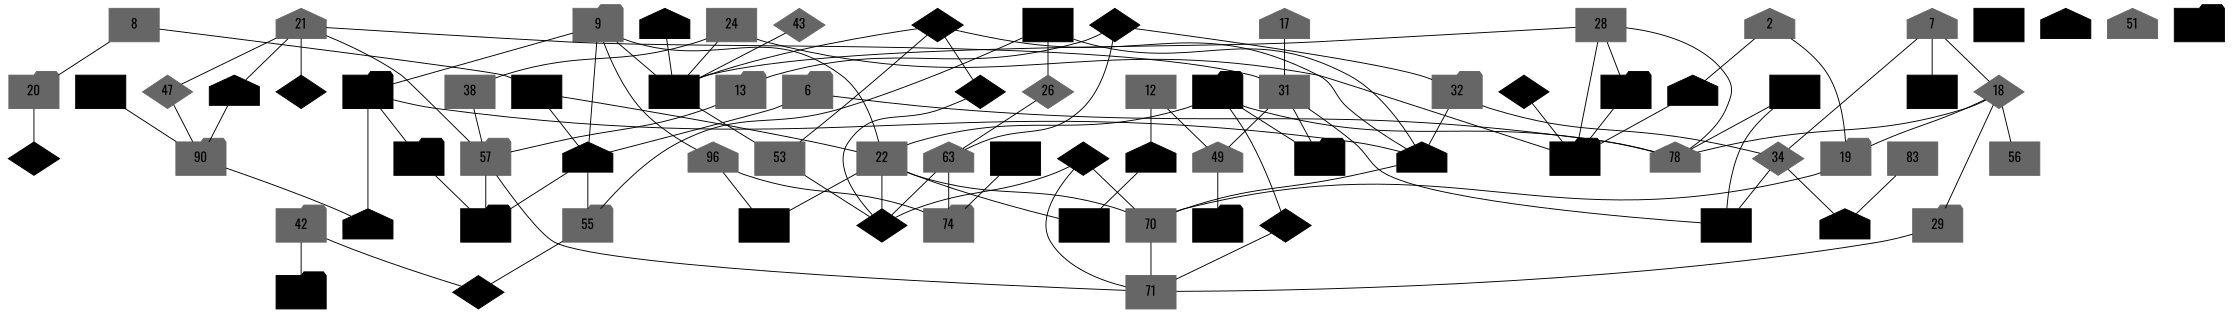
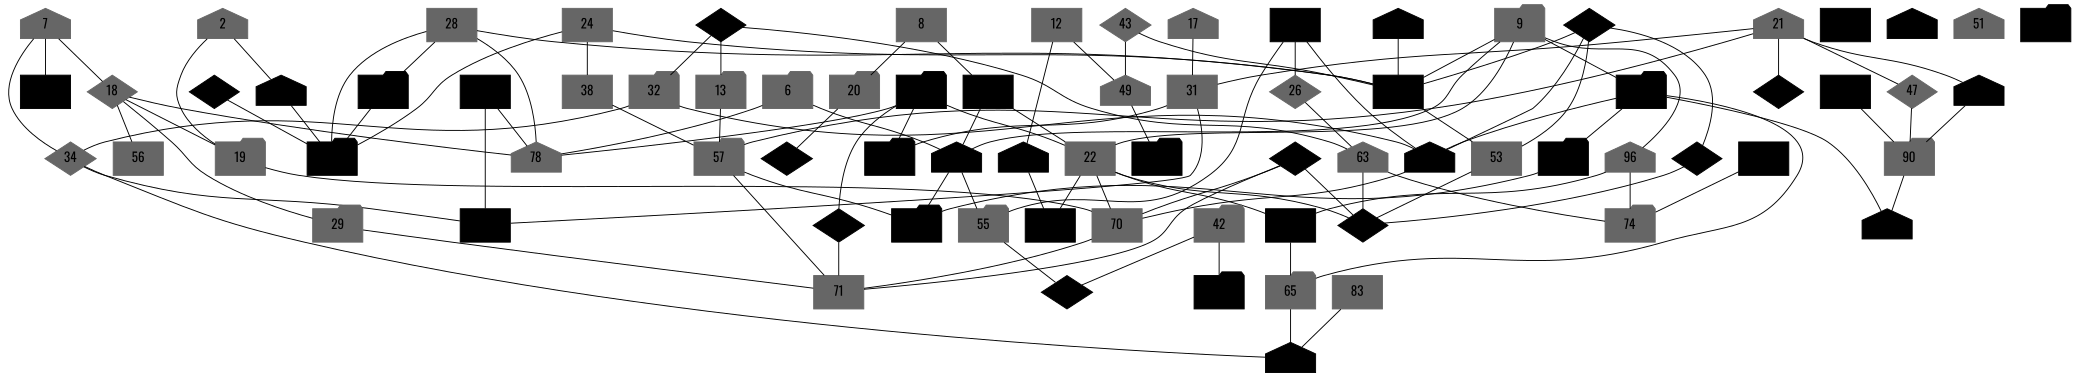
edge "31" -- "49": now "43" -- "49"
node "65": added
